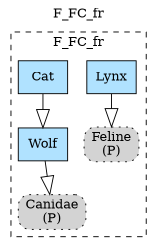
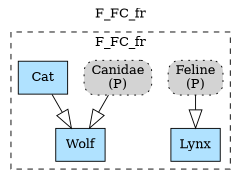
edge "Lynx" -> "Feline": reversed
edge "Wolf" -> "Canidae": reversed
